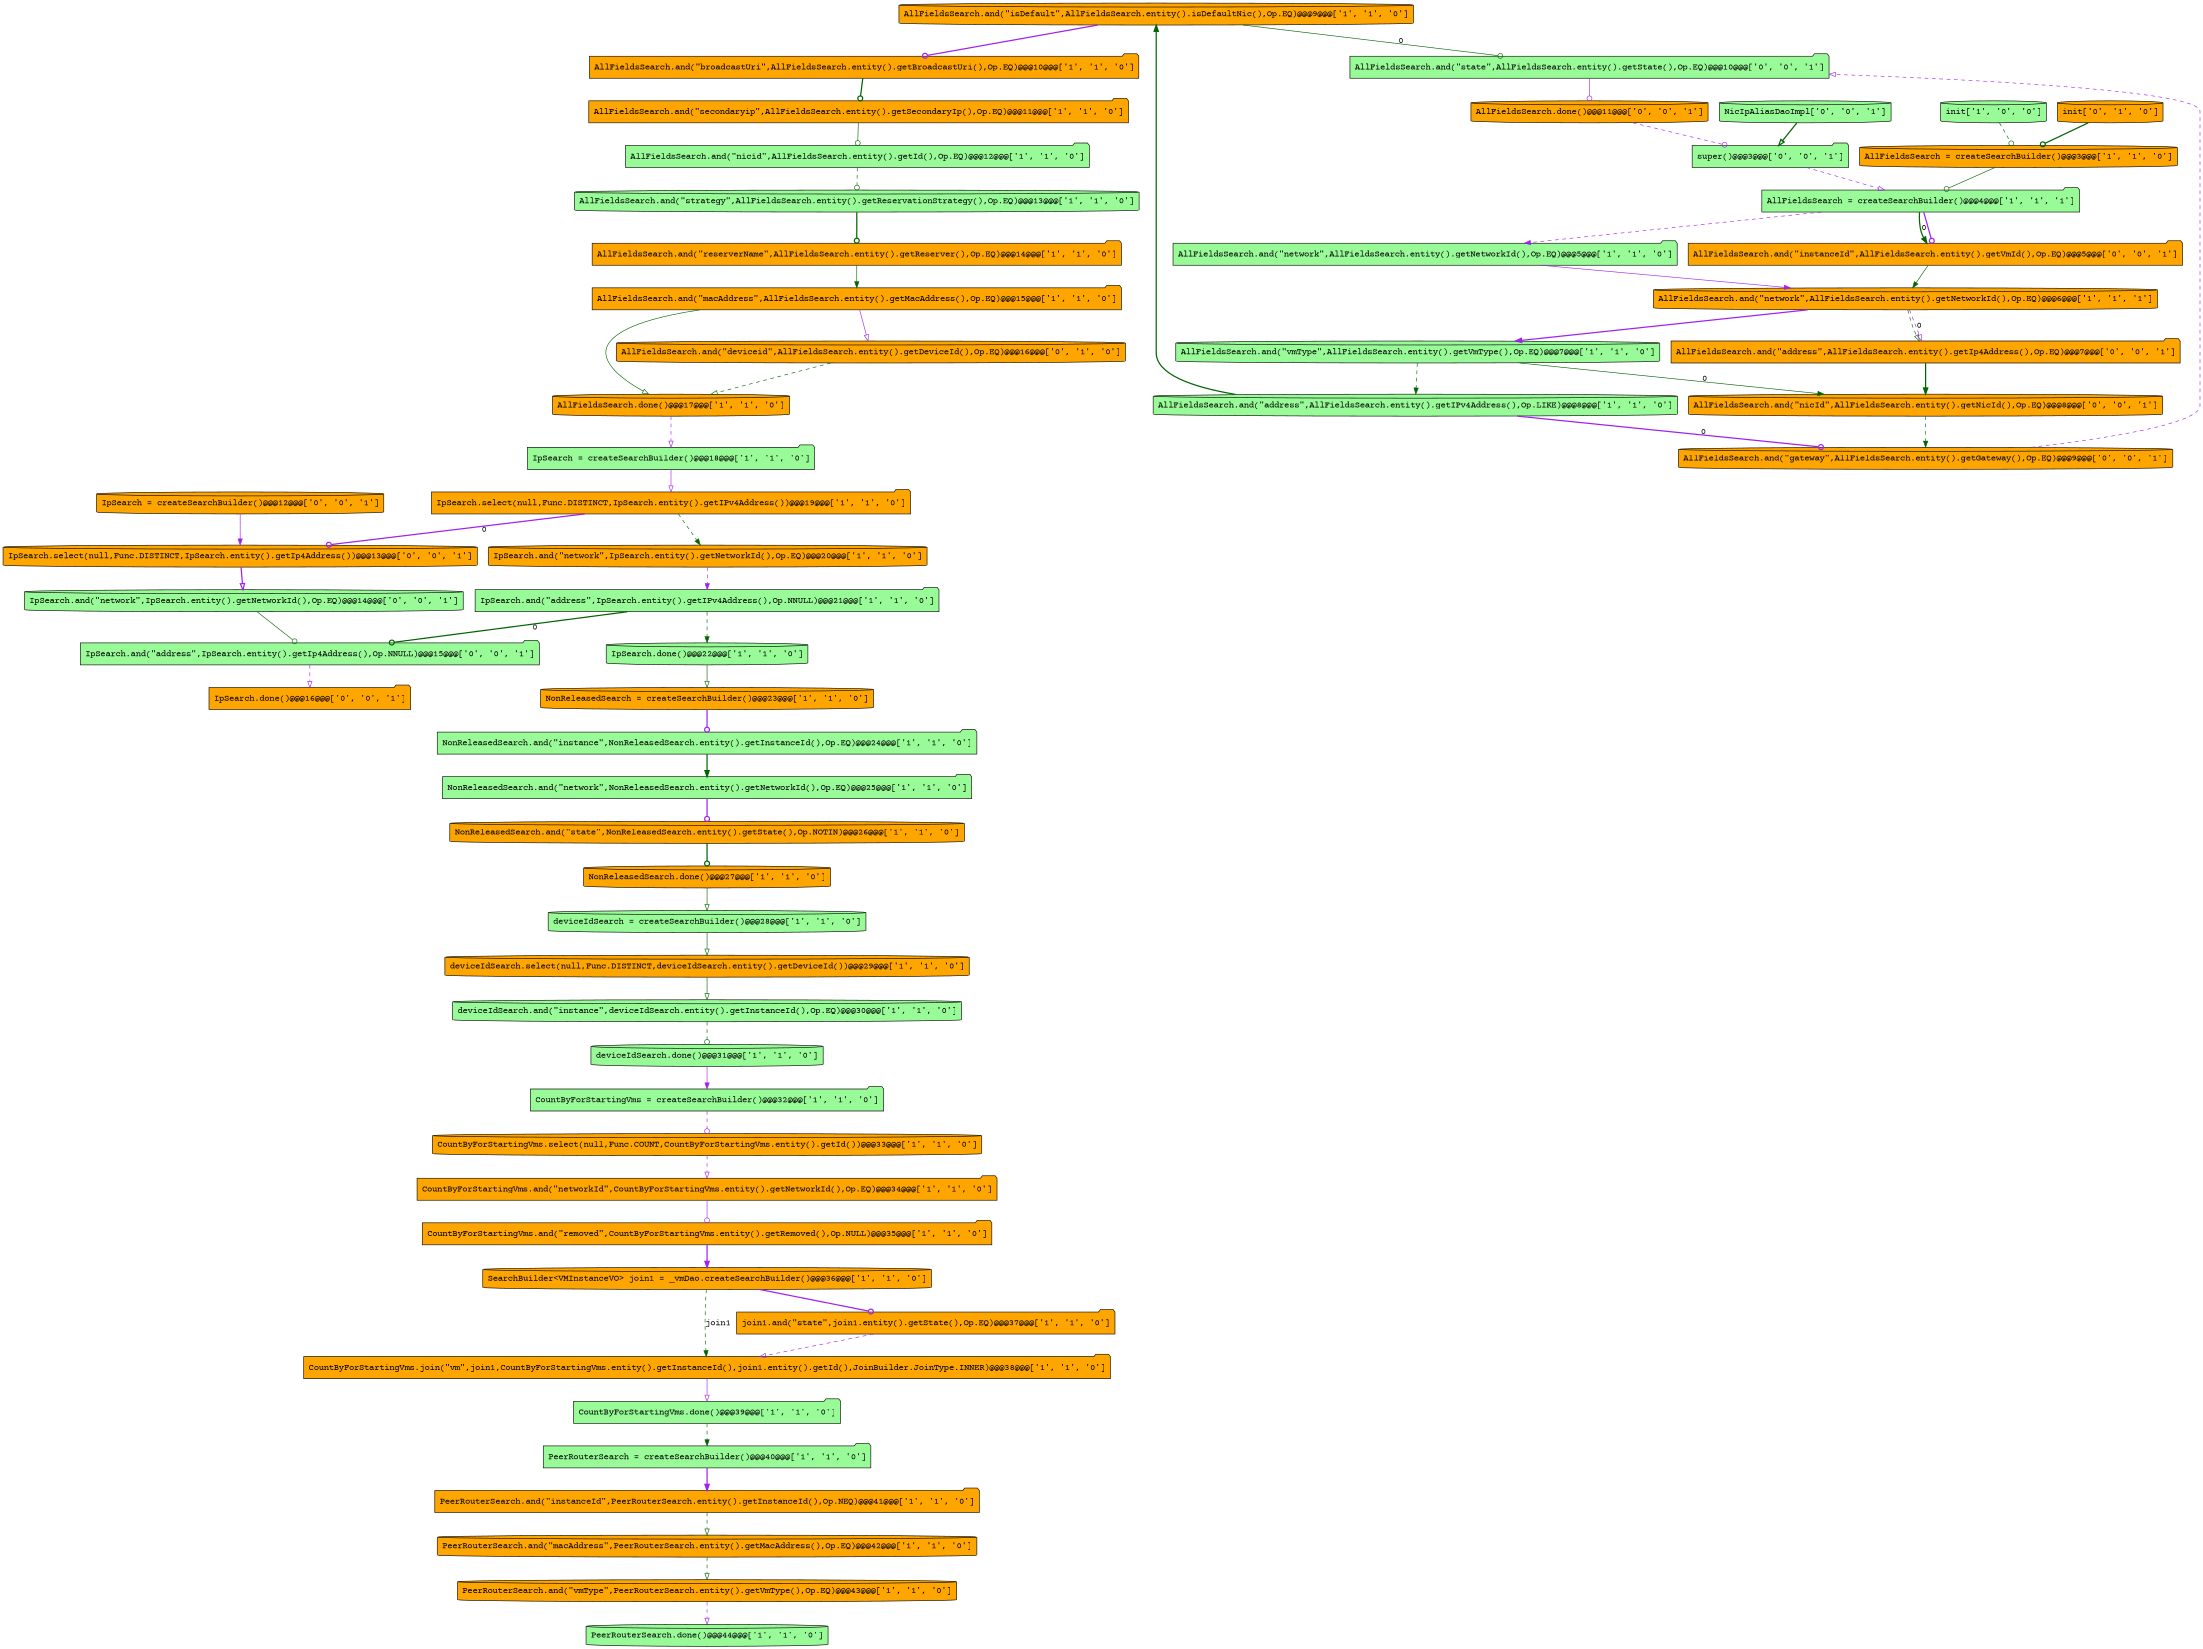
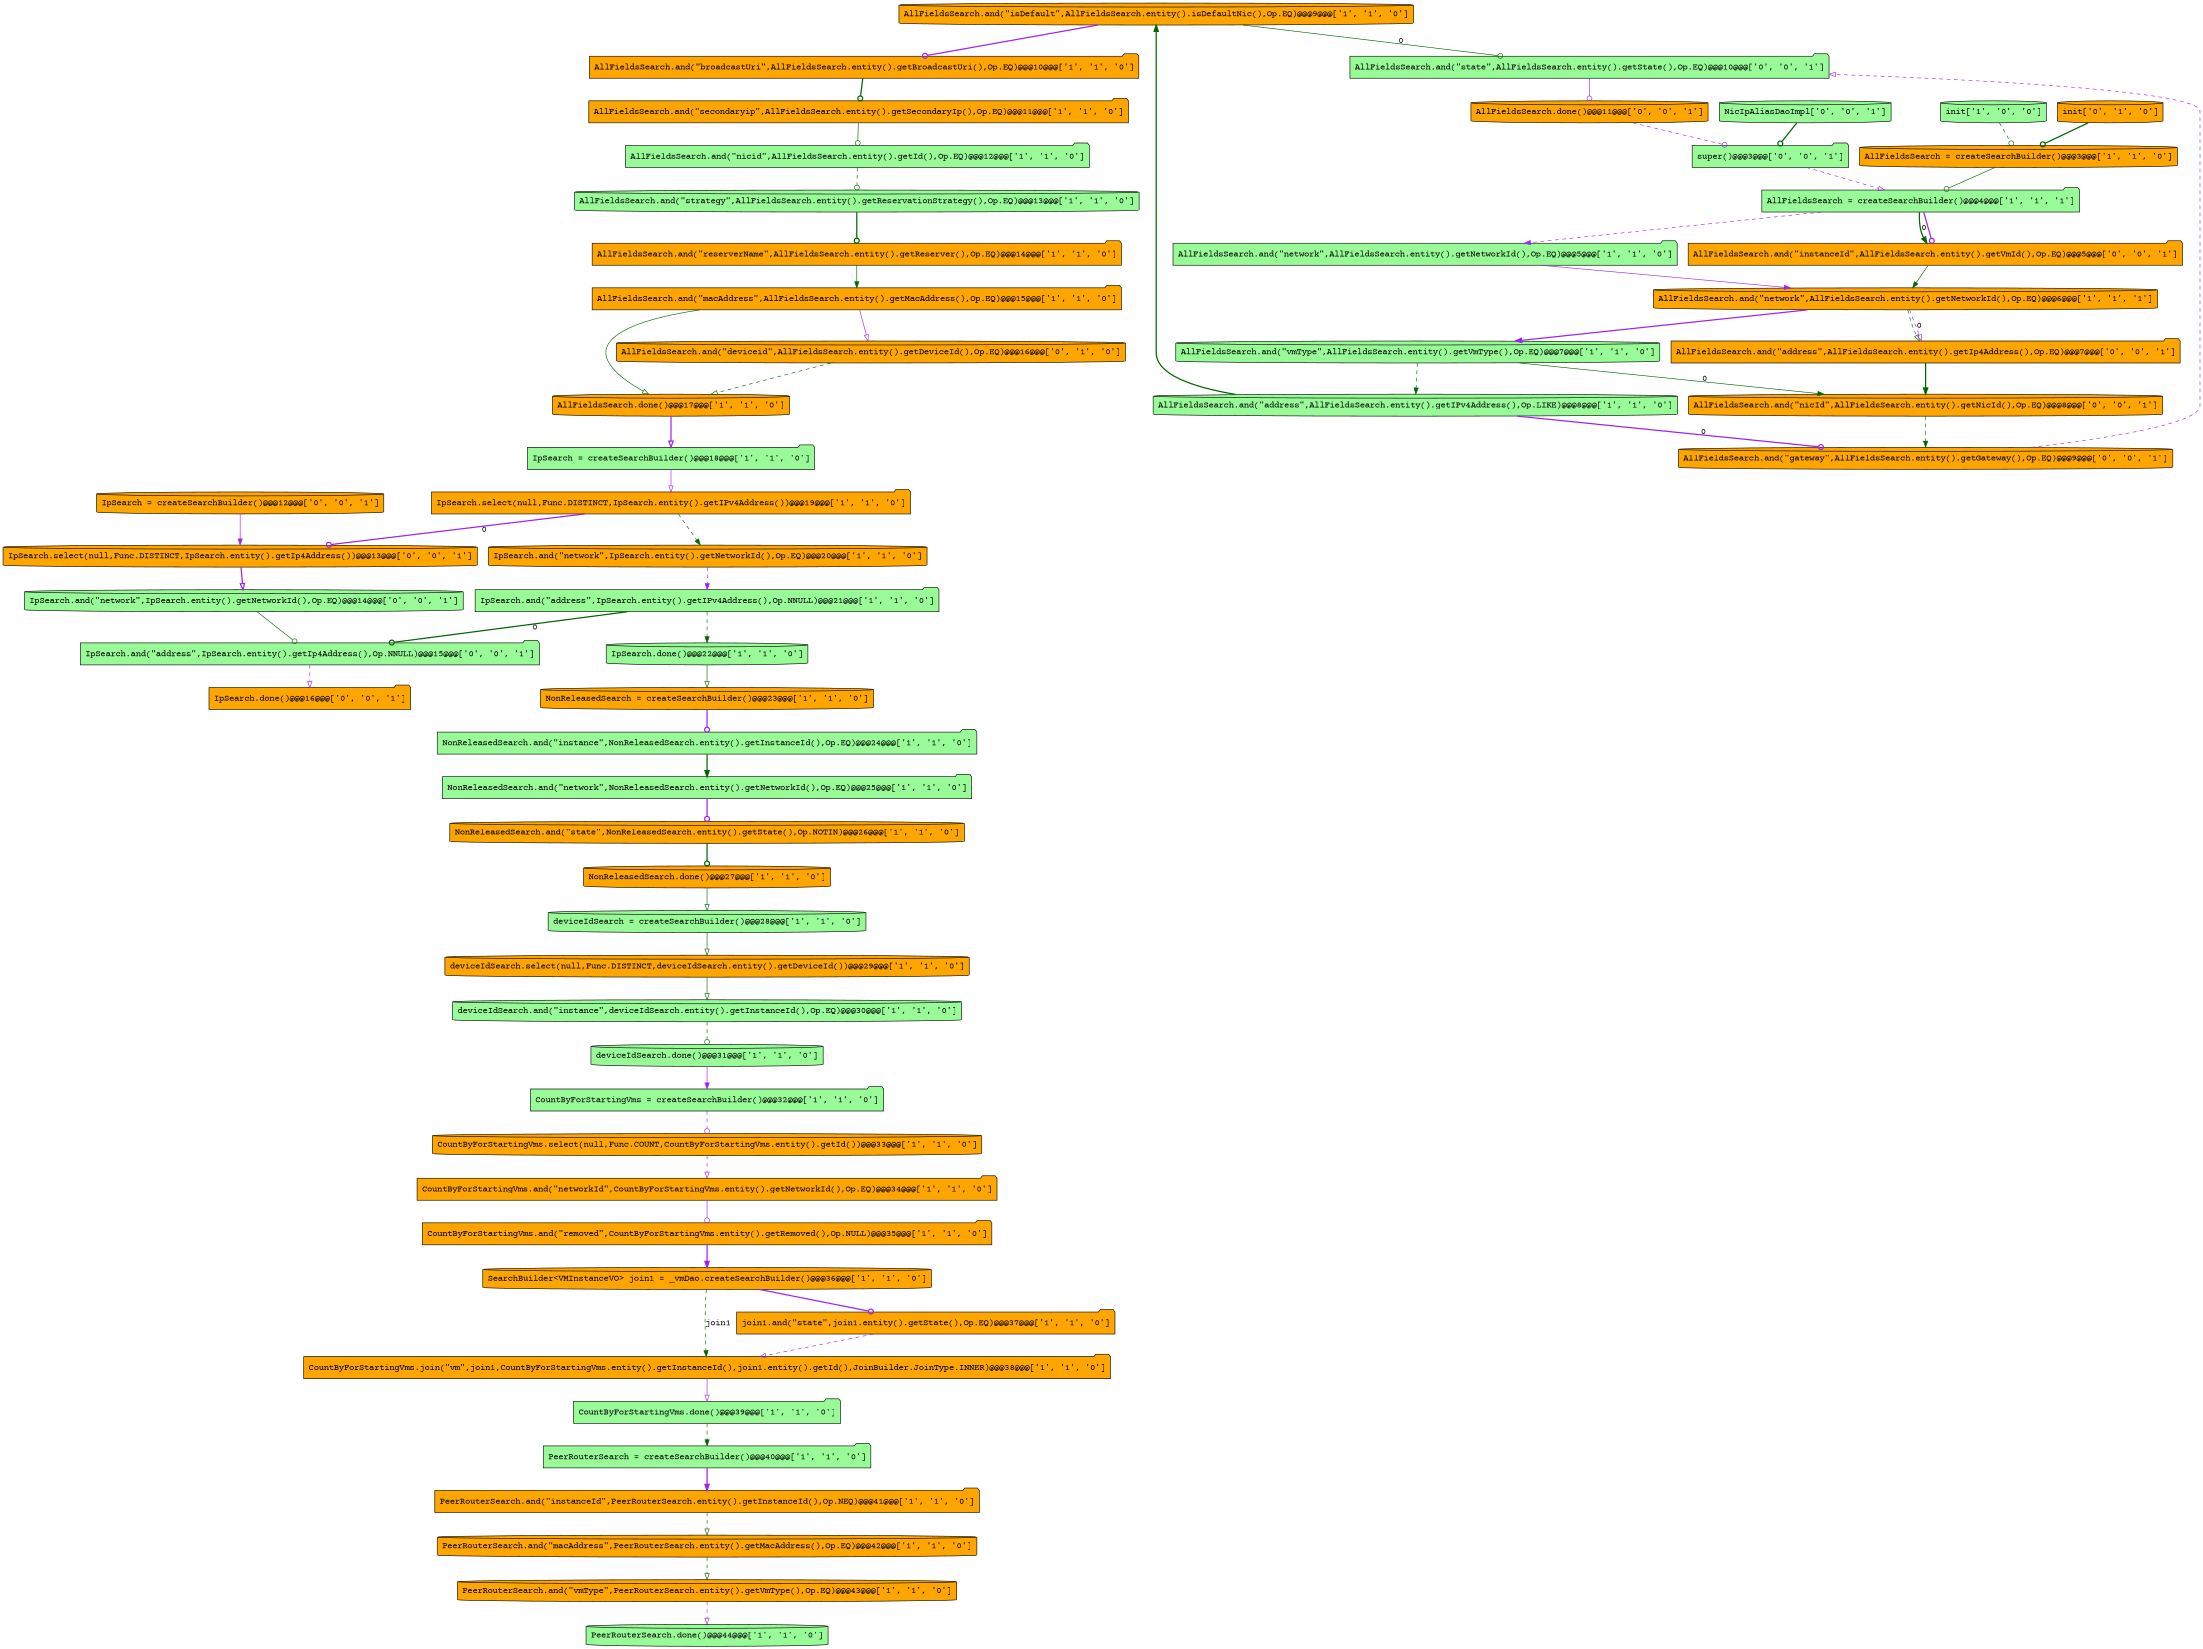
edge "NicIpAliasDaoImpl['0', '0', '1']" -> "super()@@@3@@@['0', '0', '1']": arrowhead onormal -> odot
edge "AllFieldsSearch.done()@@@17@@@['1', '1', '0']" -> "IpSearch = createSearchBuilder()@@@18@@@['1', '1', '0']": style dashed -> bold
